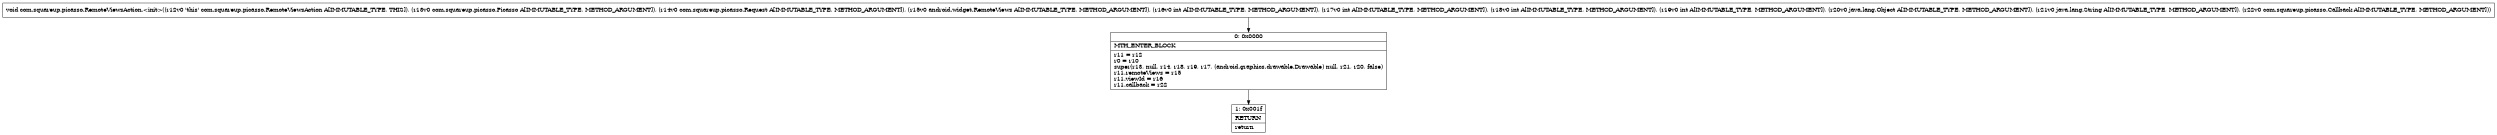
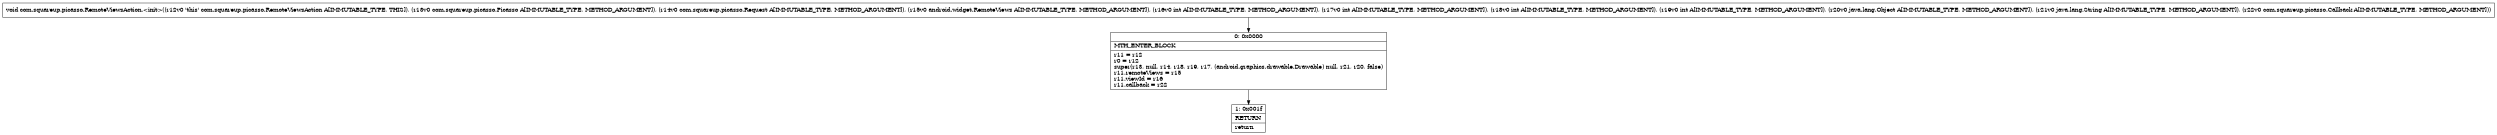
node "0: 0x0000": text "r0 = r10" -> "r0 = r12"
